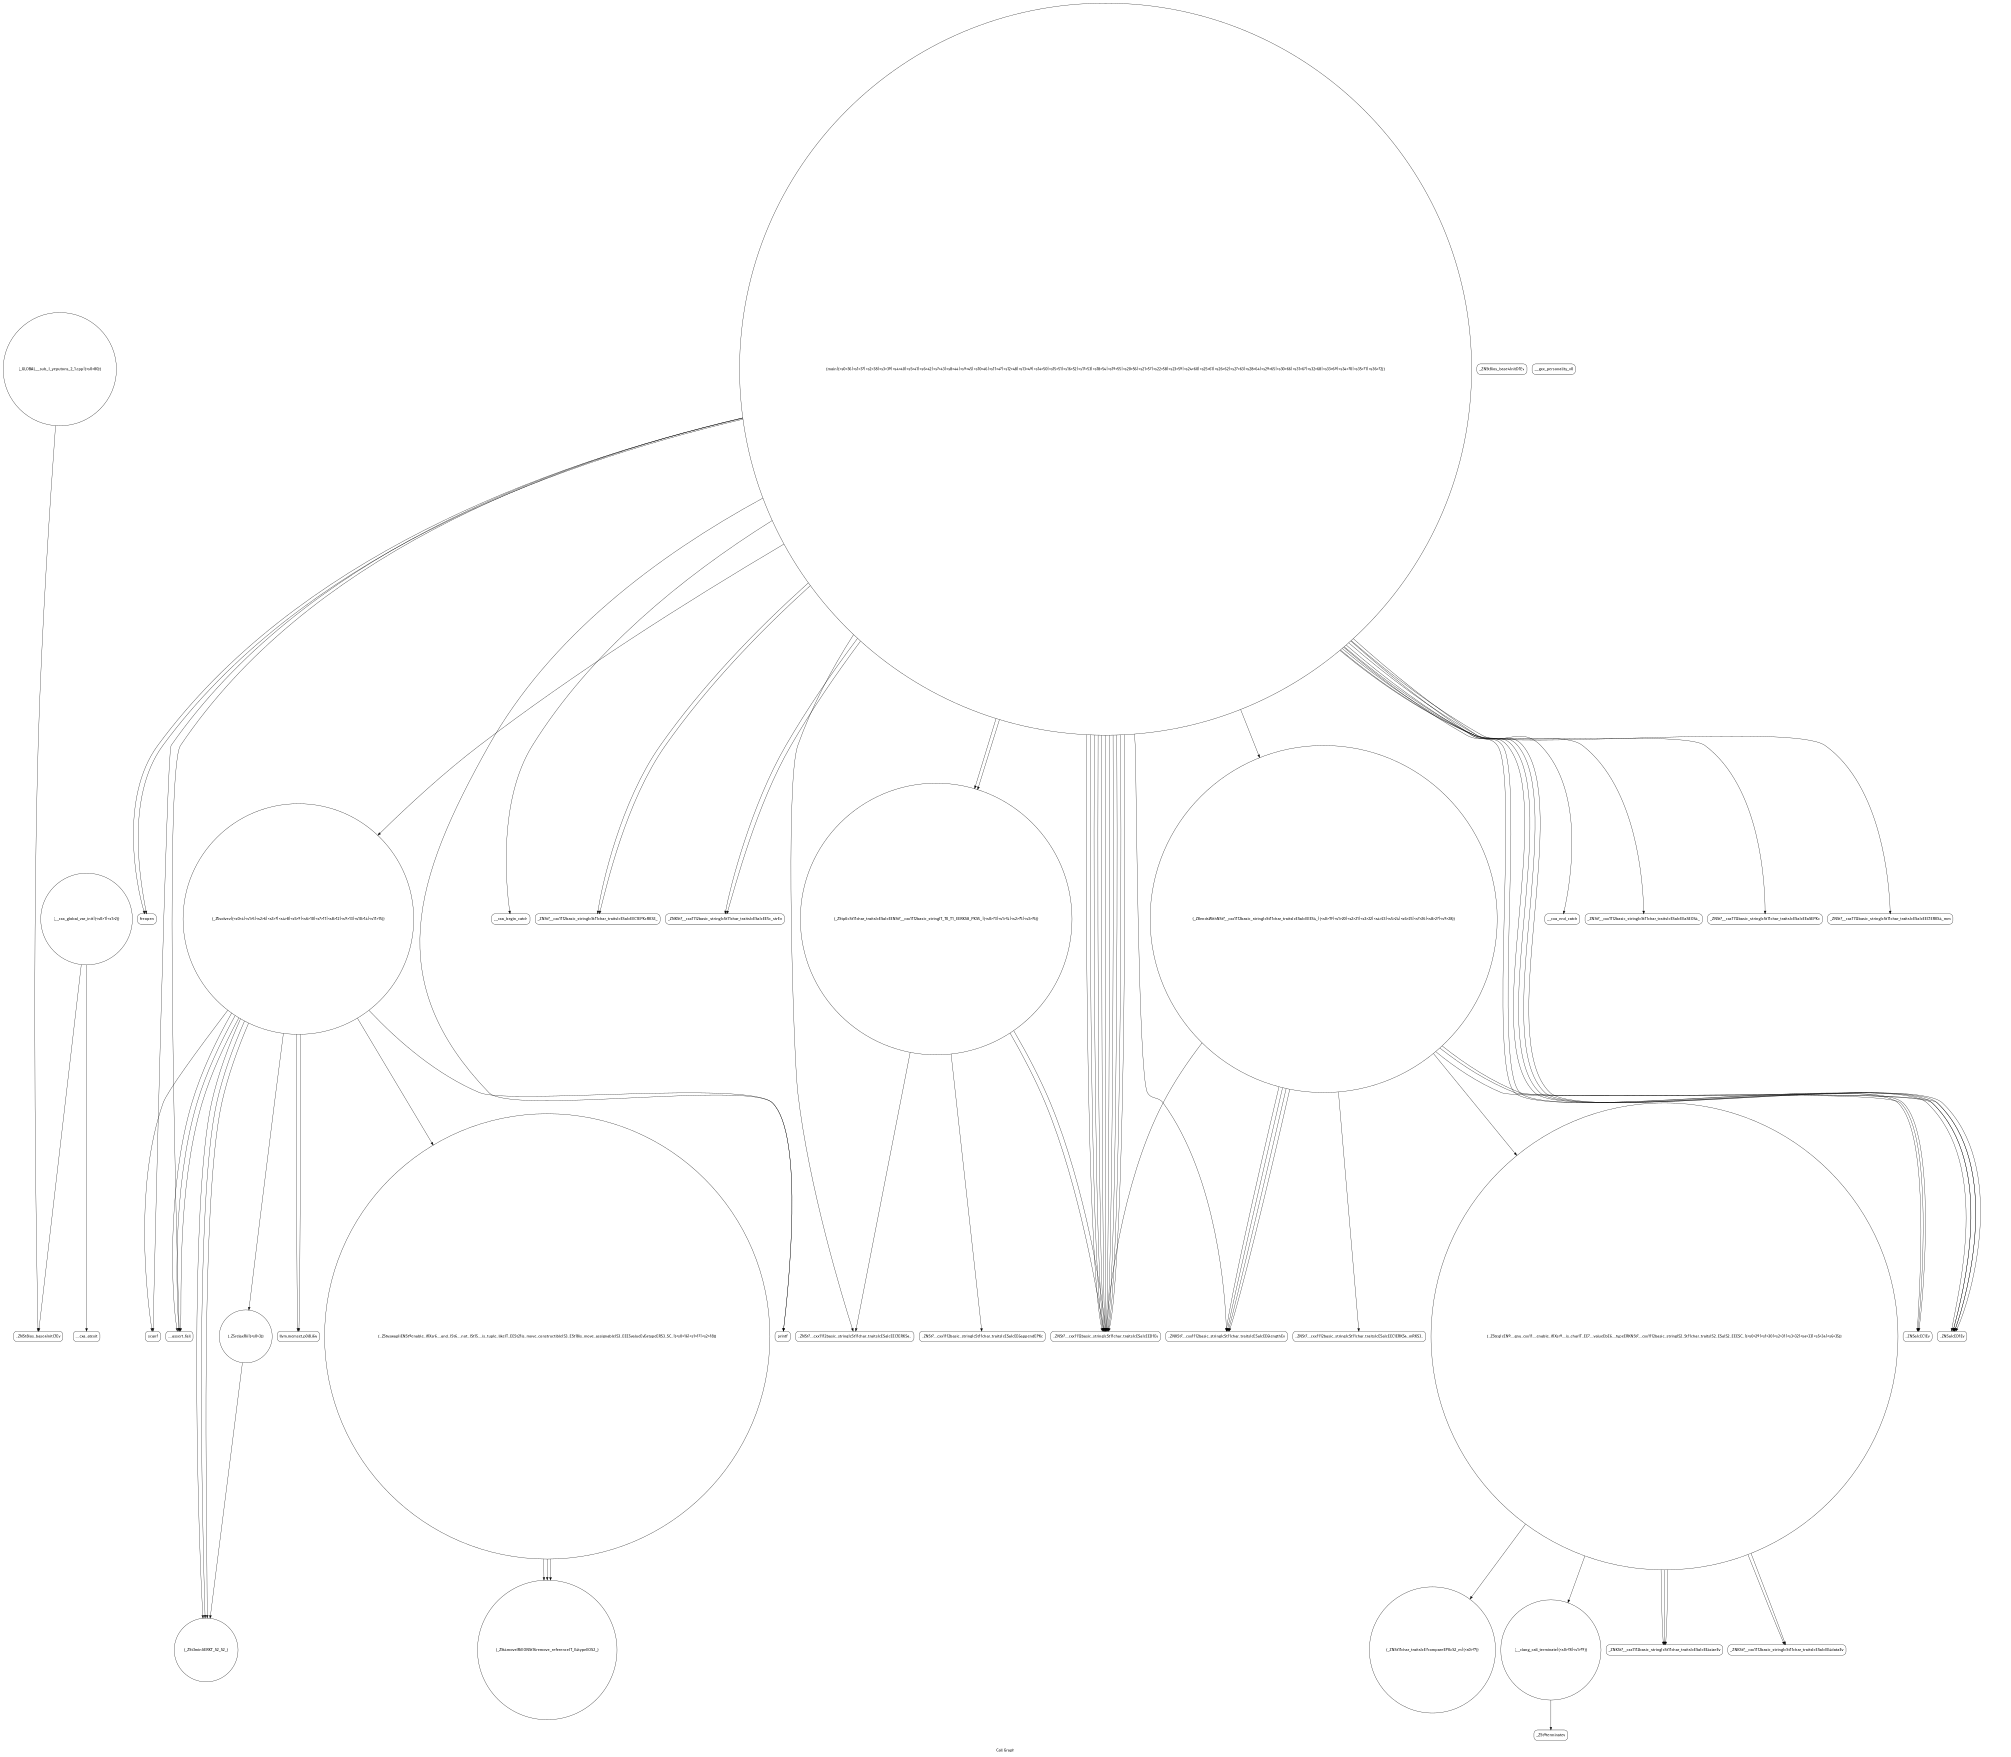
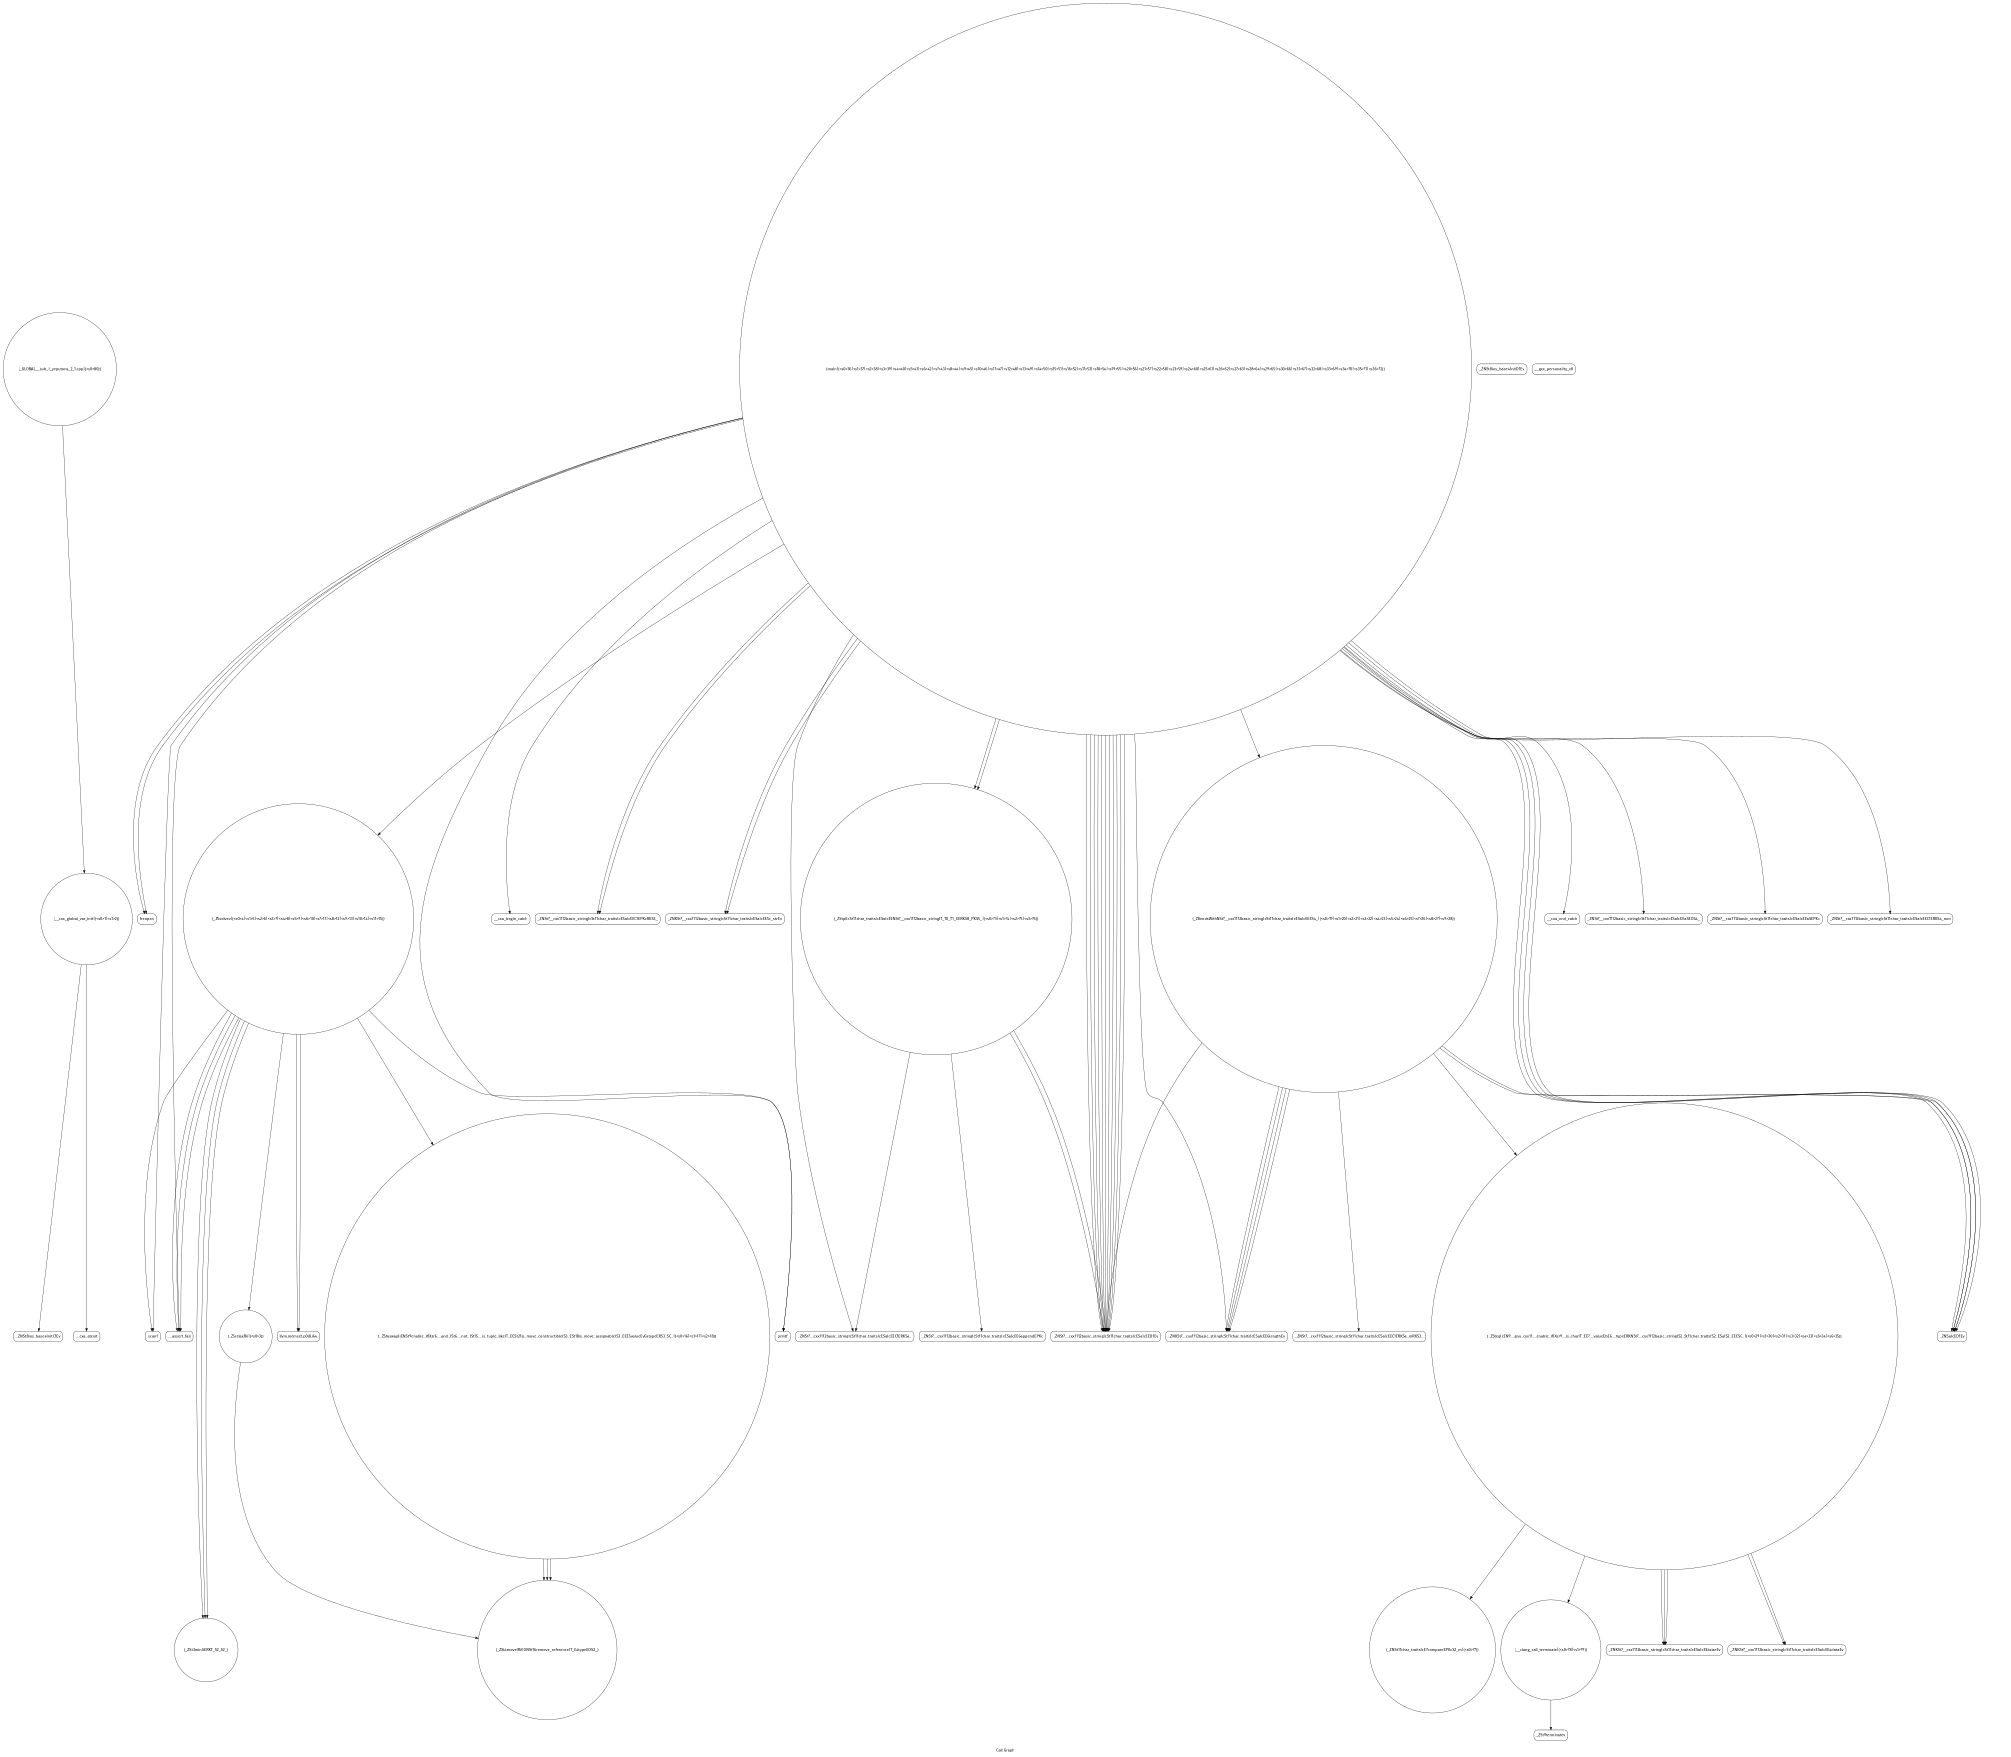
edge "{_GLOBAL__sub_I_yeputons_2_1.cpp|{<s0>80}}" -> "_ZNSt8ios_base4InitC1Ev": now "{_GLOBAL__sub_I_yeputons_2_1.cpp|{<s0>80}}" -> "{__cxx_global_var_init|{<s0>1|<s1>2}}"
node "_ZNSaIcEC1Ev": removed
edge "{_Z5relaxRii|{<s0>3}}" -> "{_ZSt3minIiERKT_S2_S2_}": now "{_Z5relaxRii|{<s0>3}}" -> "{_ZSt4moveIRiEONSt16remove_referenceIT_E4typeEOS2_}"
